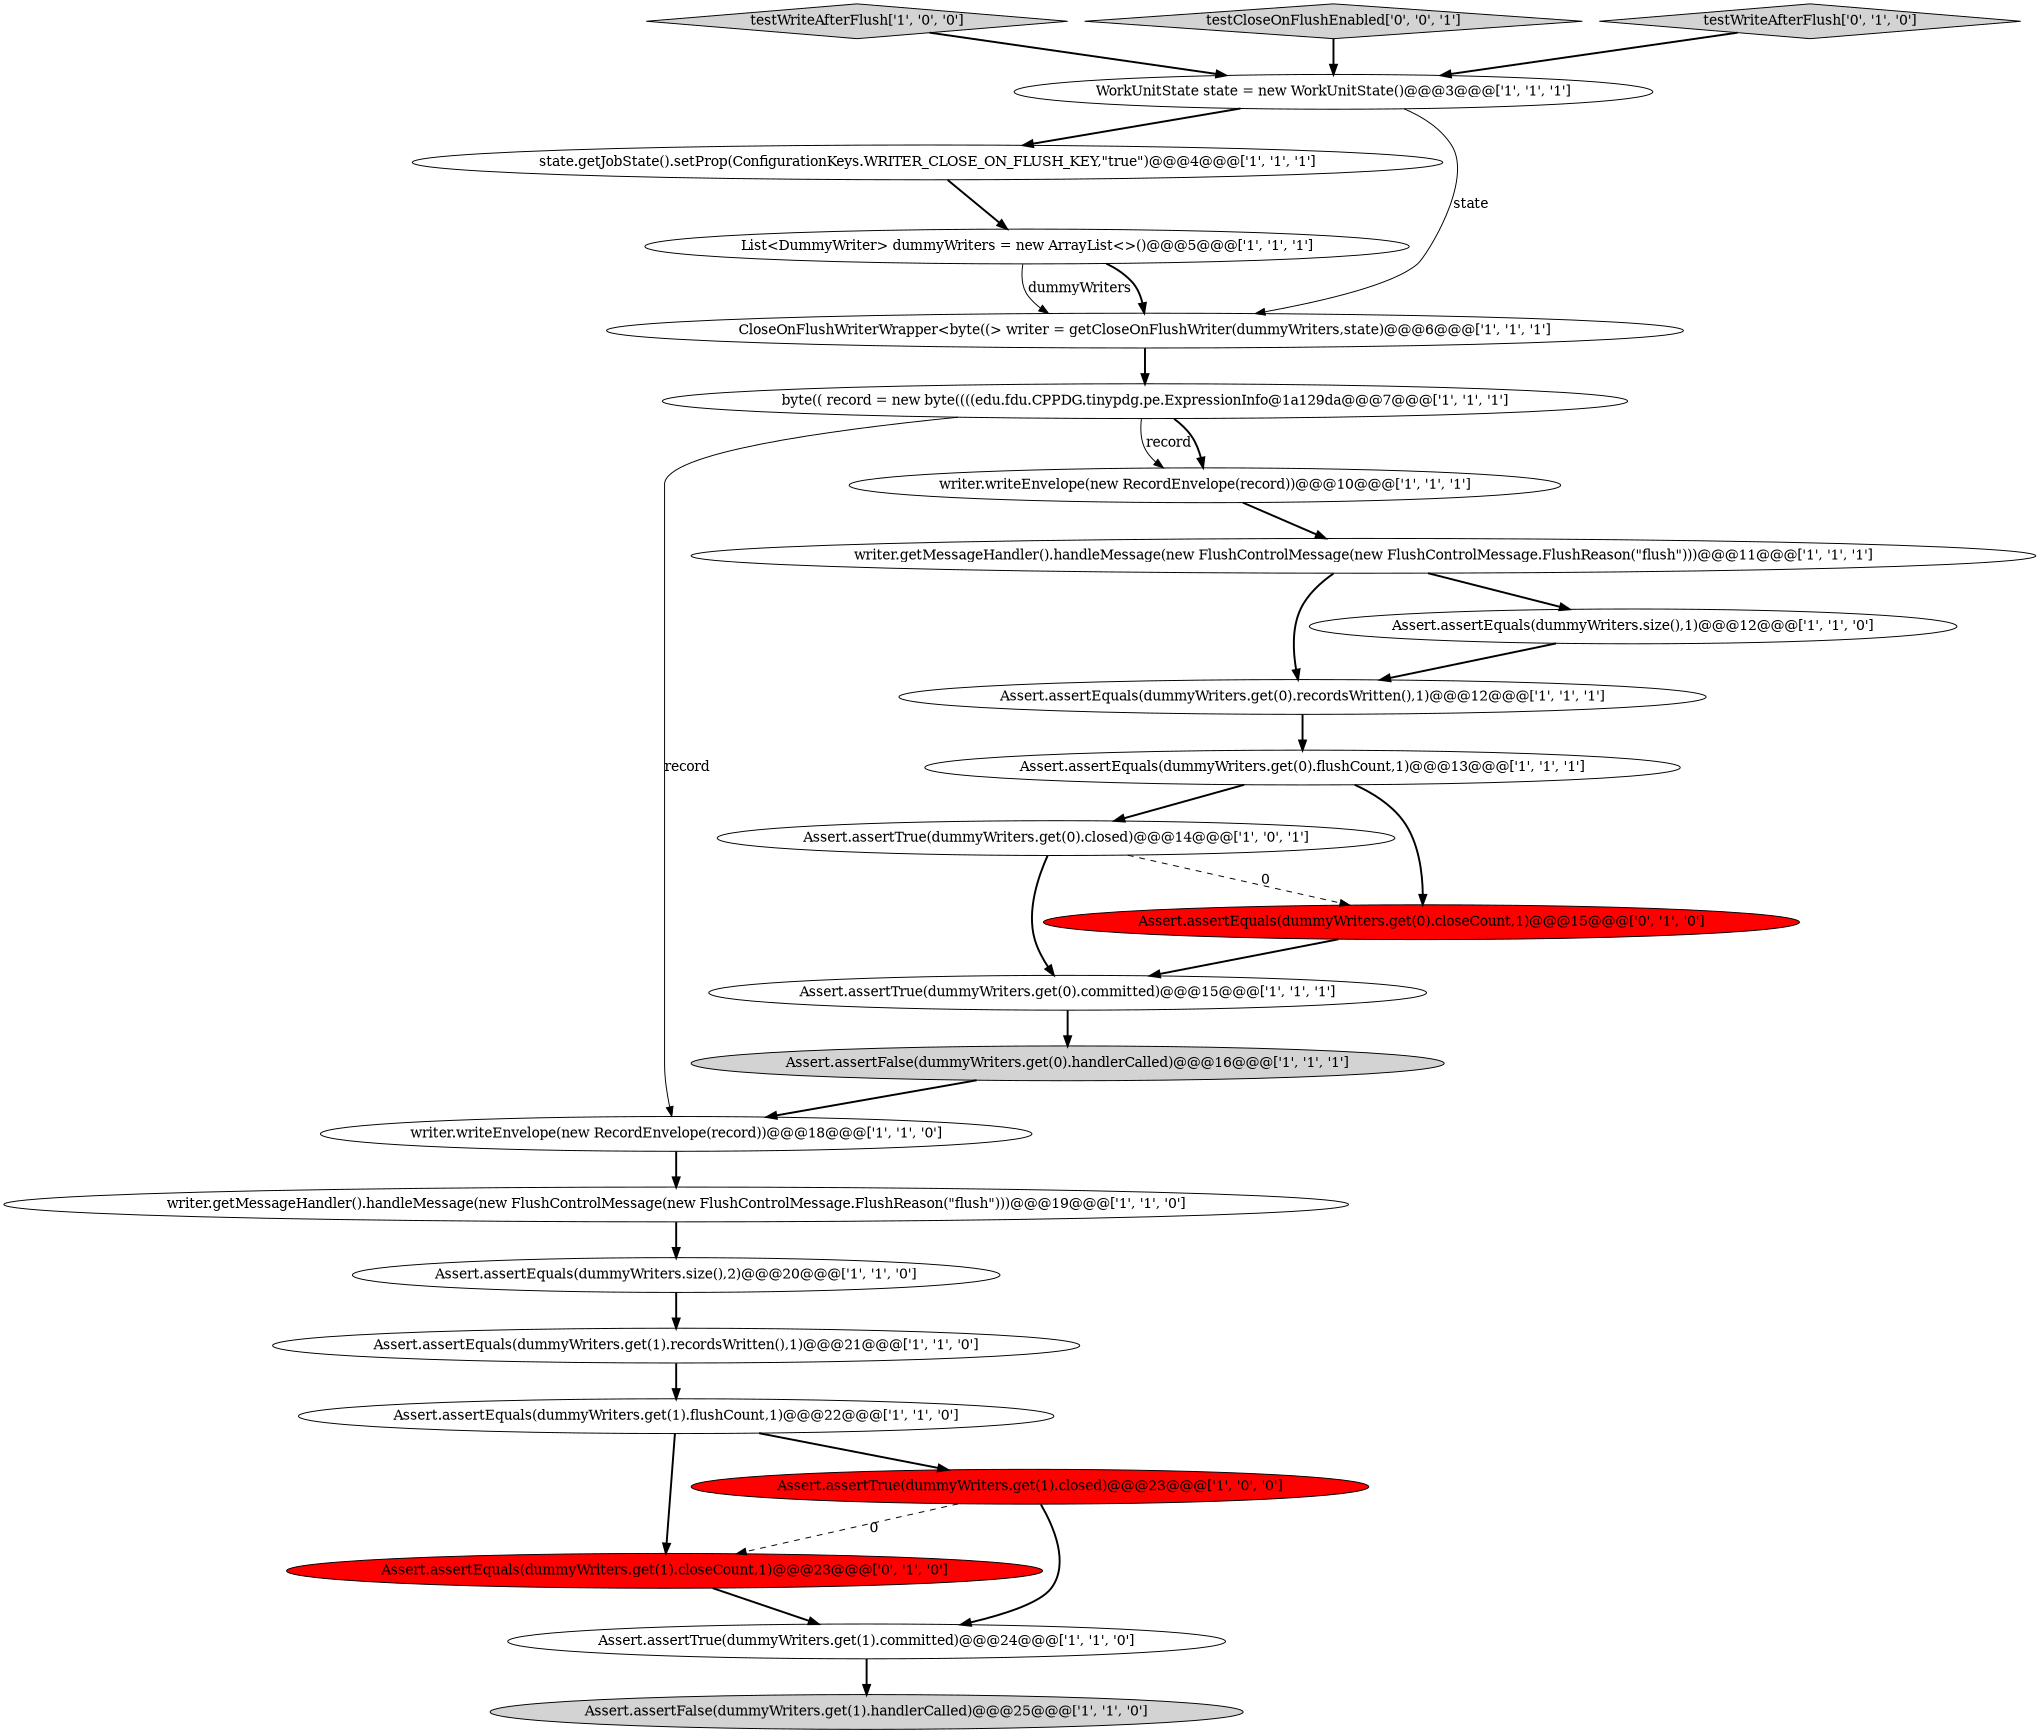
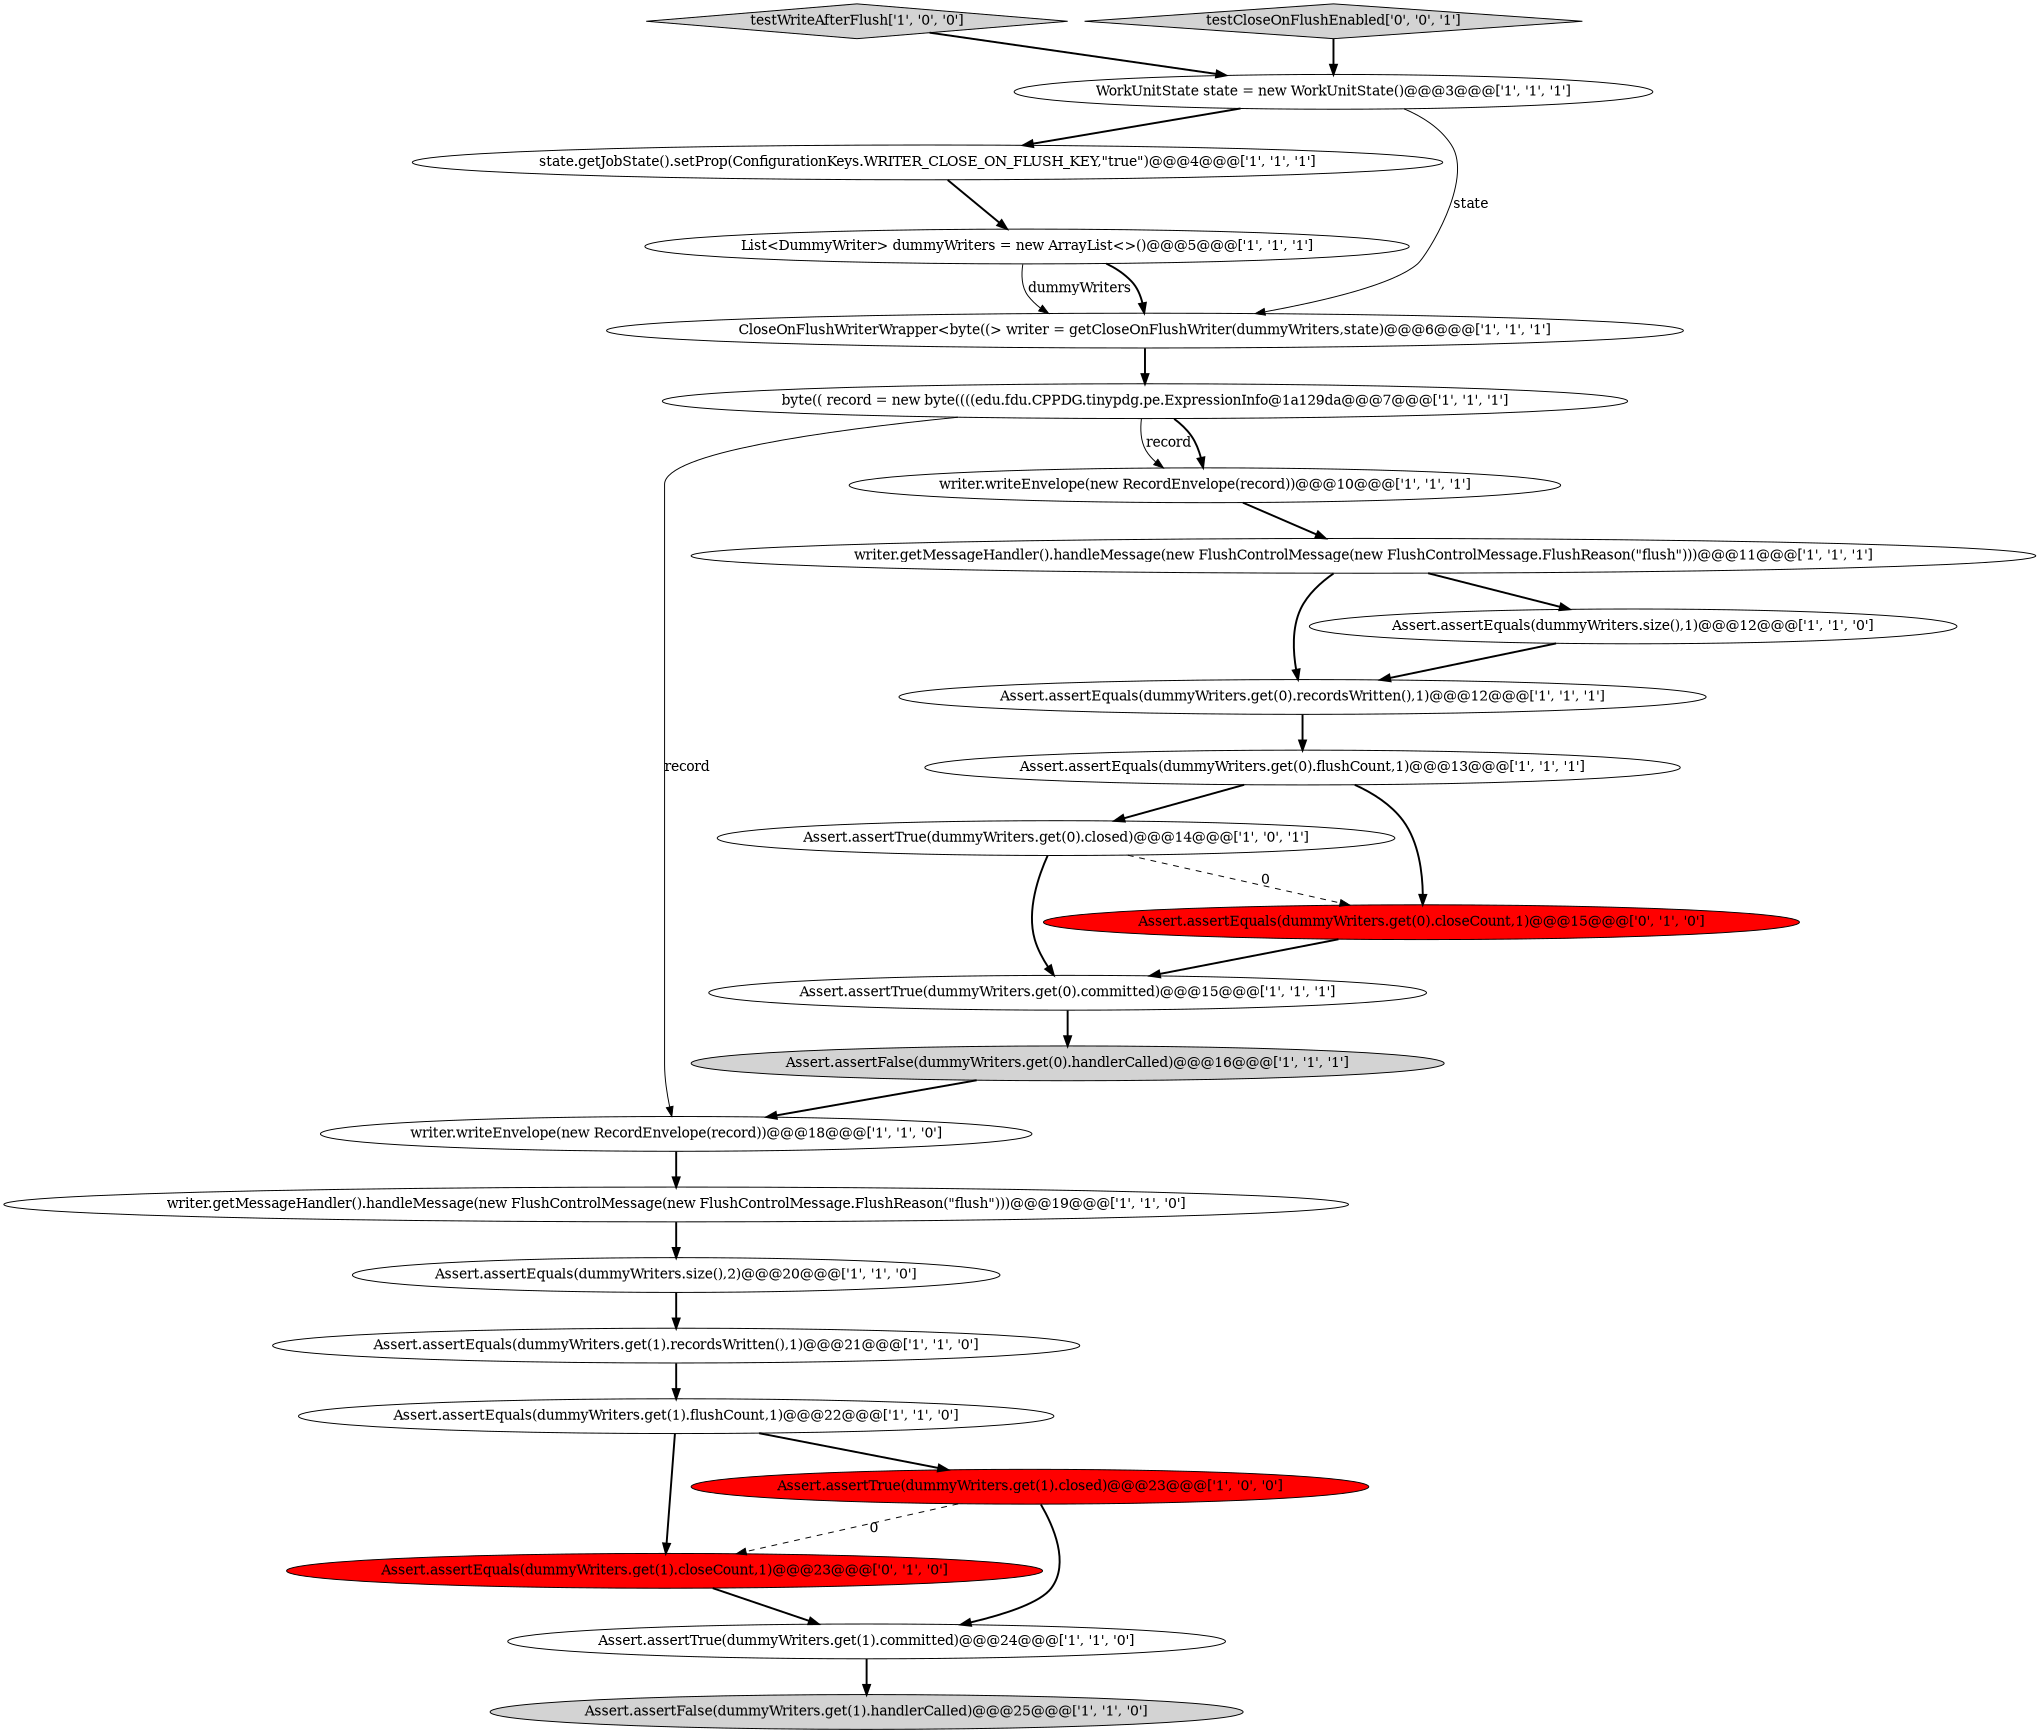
node "testWriteAfterFlush['0', '1', '0']": removed
